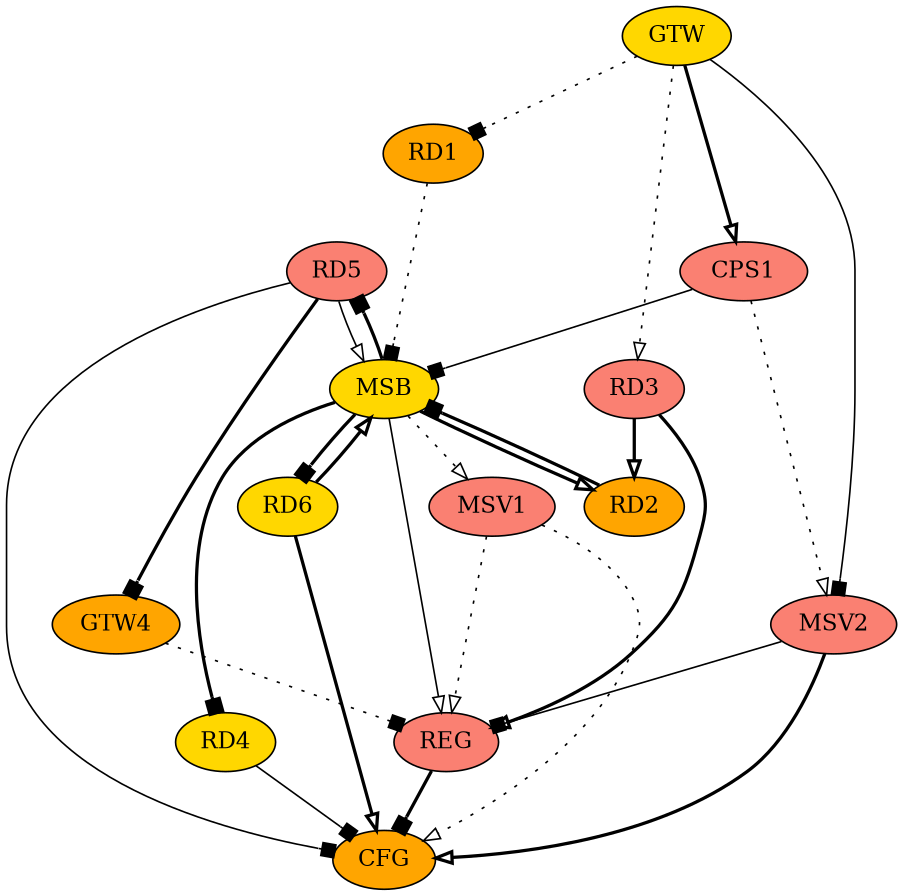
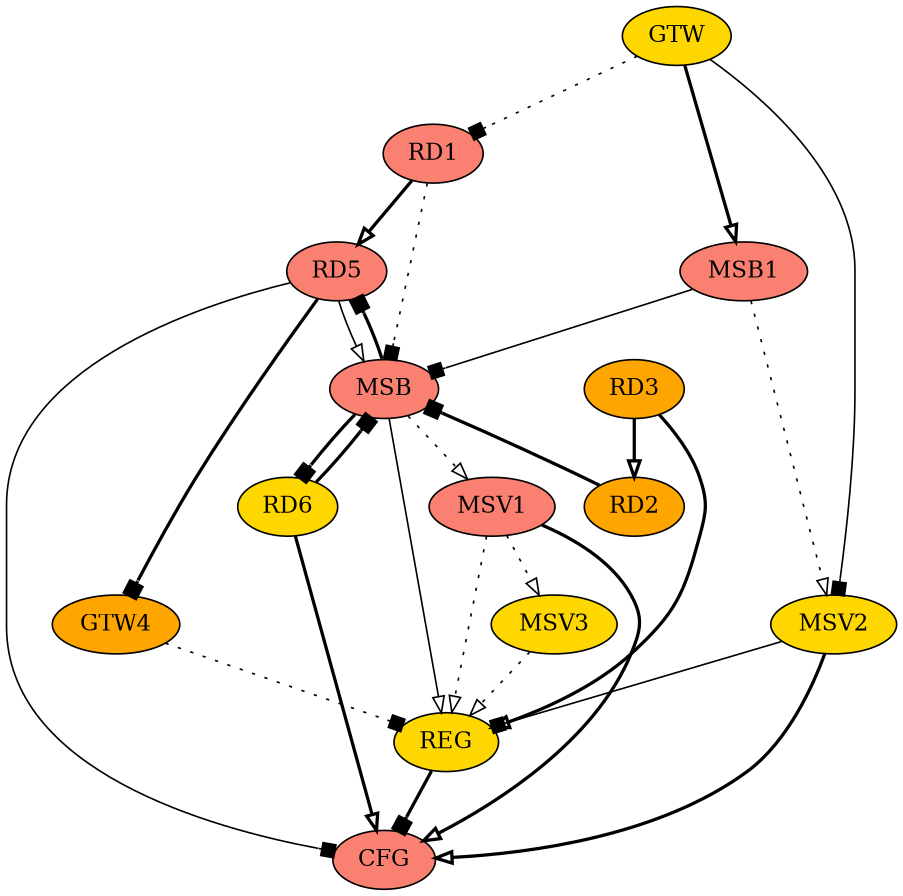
node "RD1": fillcolor orange -> salmon
edge "GTW" -> "RD3": removed
edge "RD1" -> "RD5": added
node "CPS1": label "CPS1" -> "MSB1"
node "MSB": fillcolor gold -> salmon
node "RD3": fillcolor salmon -> orange
edge "MSB" -> "RD2": removed
edge "RD6" -> "MSB": arrowhead onormal -> box
node "MSV3": added
node "MSV2": fillcolor salmon -> gold
edge "MSV1" -> "CFG": style dotted -> bold
node "RD4": removed
node "REG": fillcolor salmon -> gold
node "CFG": fillcolor orange -> salmon
